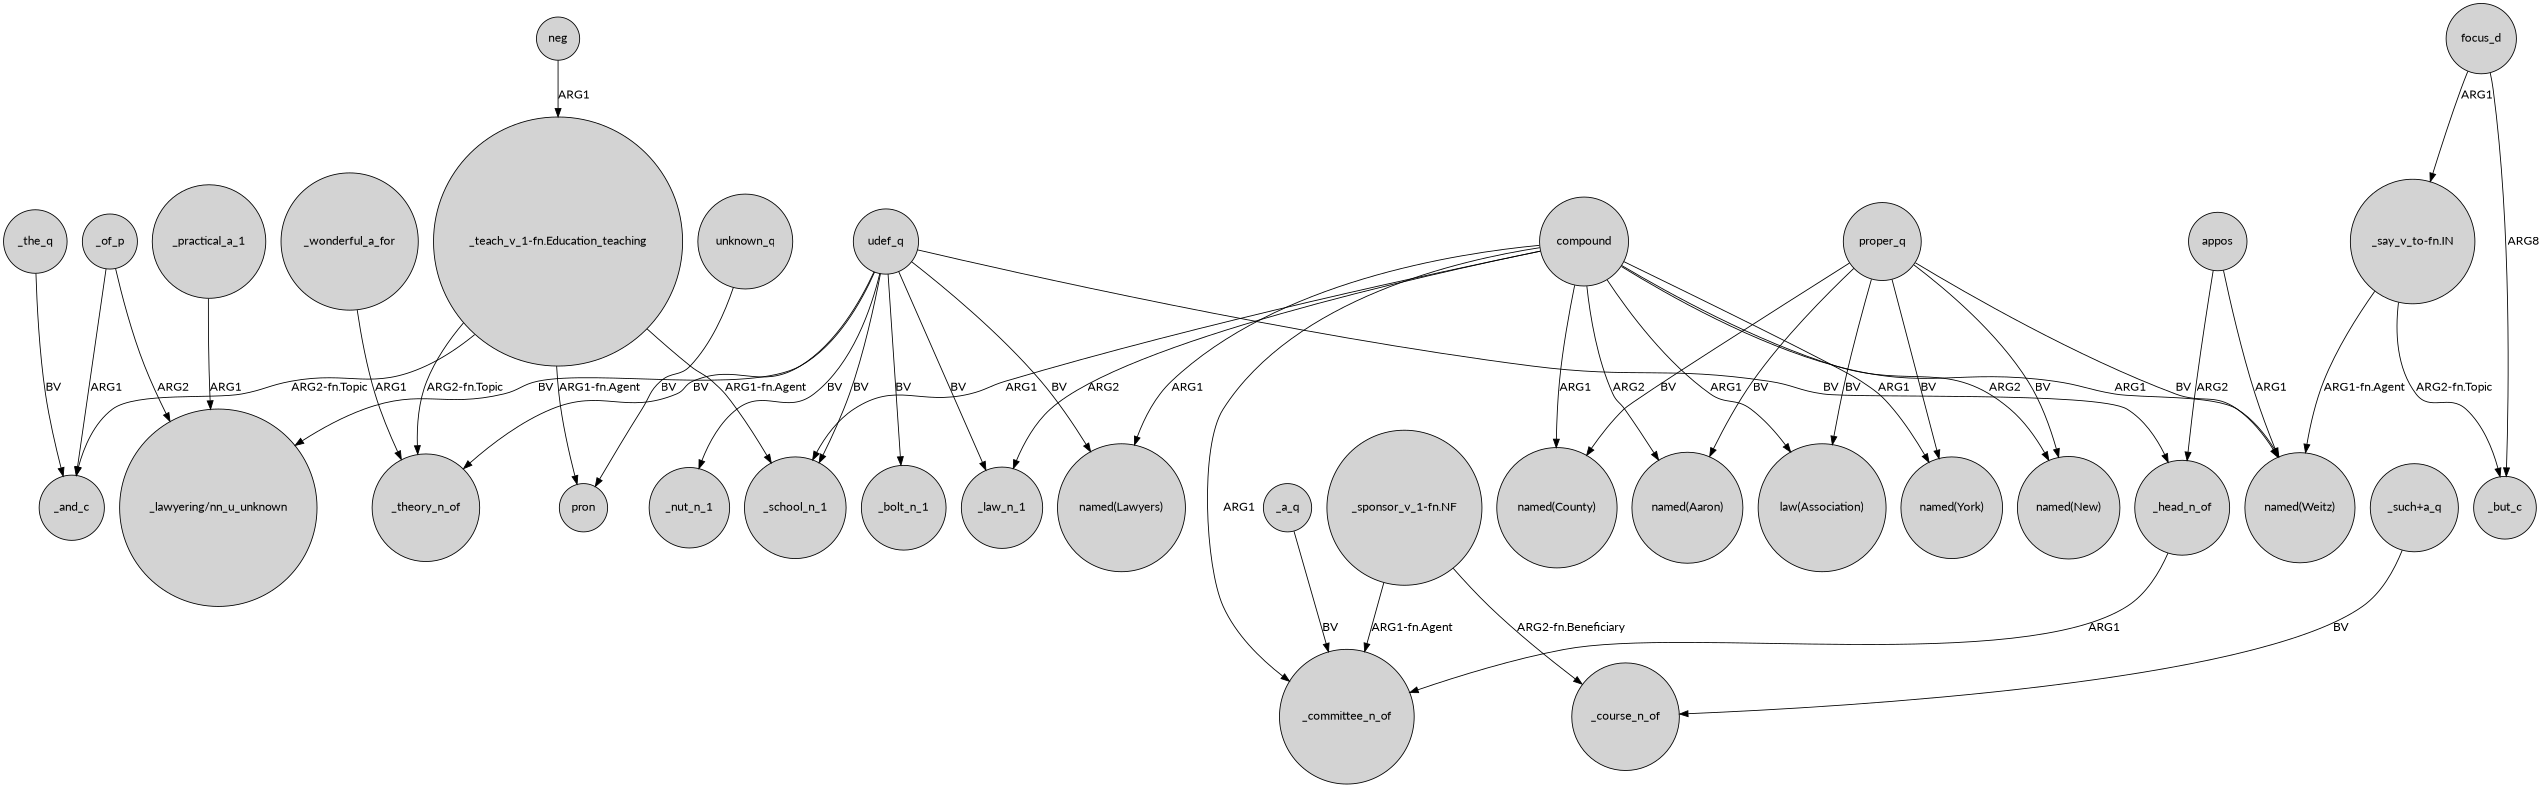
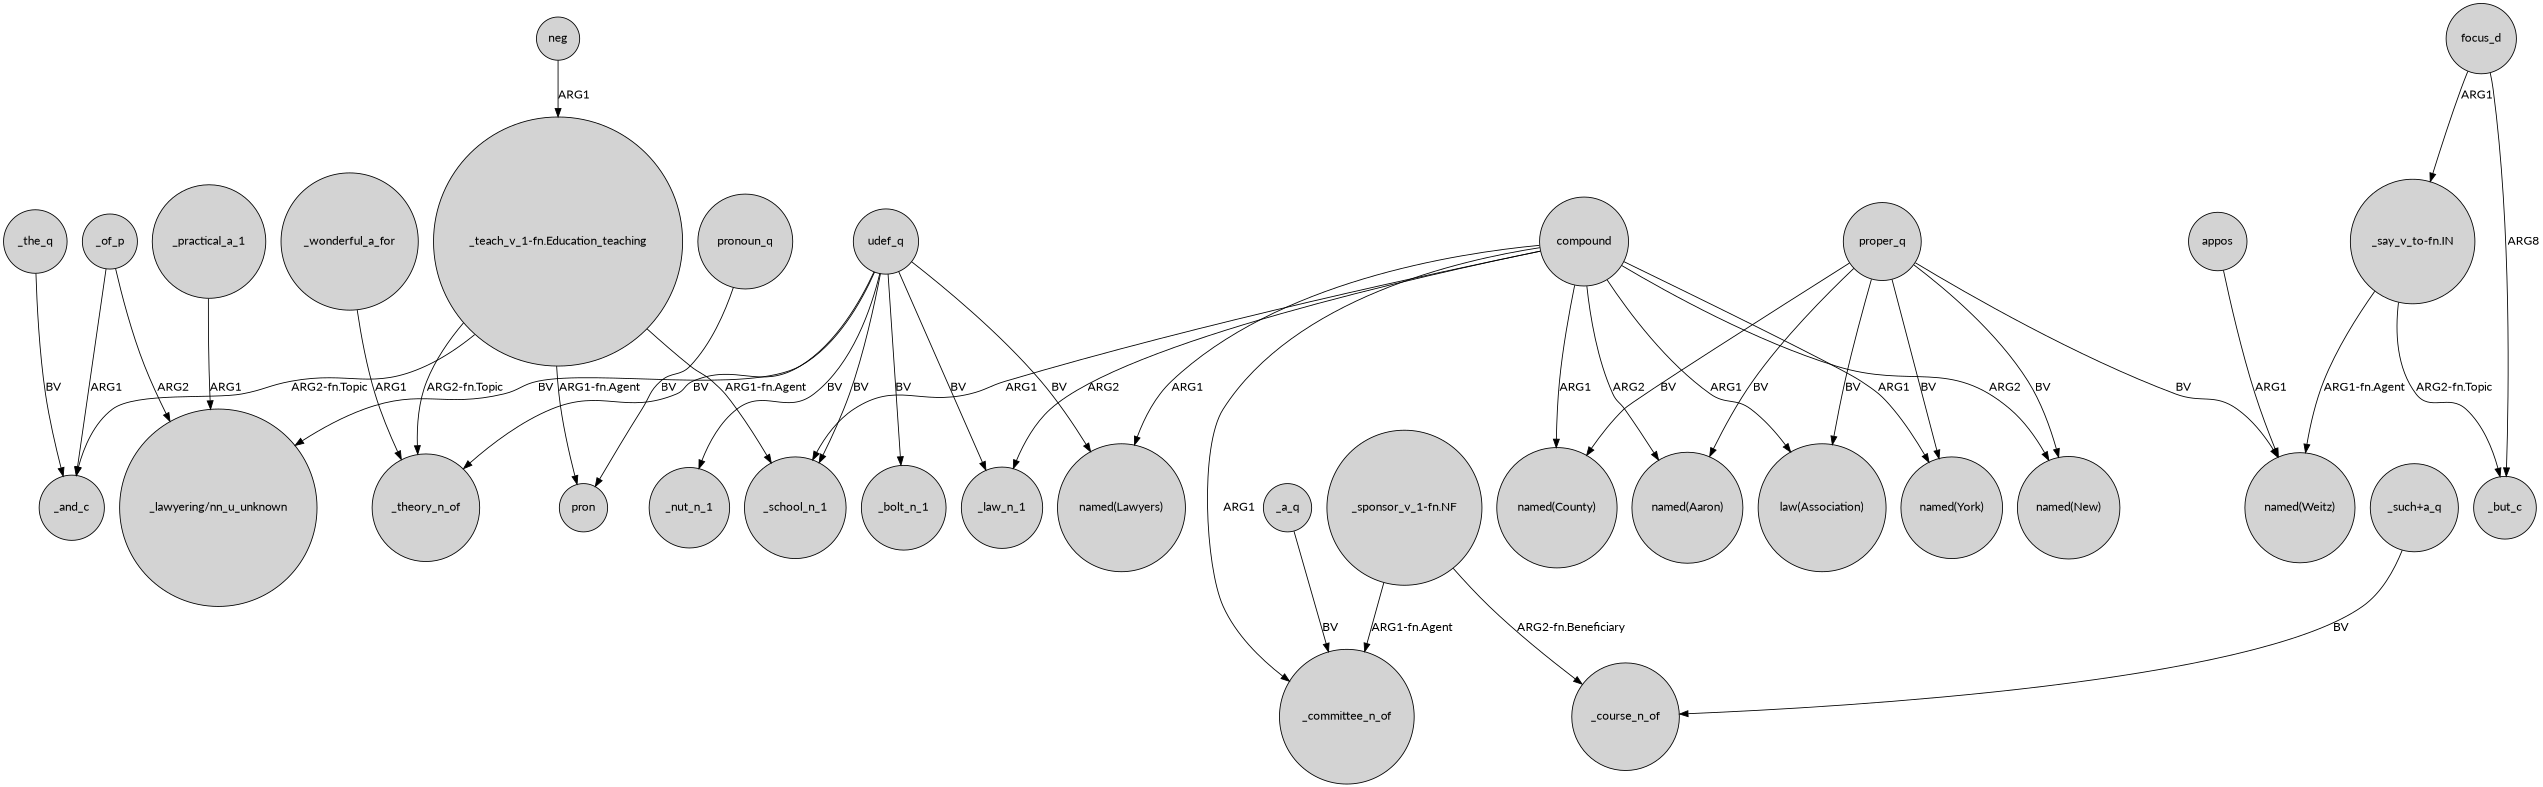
node "unknown_q": label "unknown_q" -> "pronoun_q"
edge "compound" -> "named(Weitz)": removed, label "ARG1"
node "_head_n_of": removed
